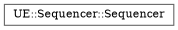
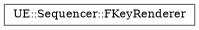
node "UE::Sequencer::Sequencer": label "UE::Sequencer::Sequencer" -> "UE::Sequencer::FKeyRenderer"
